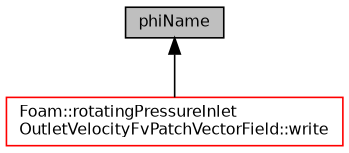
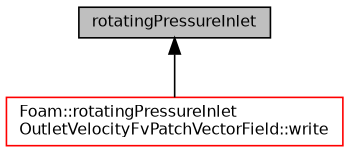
node "phiName": label "phiName" -> "rotatingPressureInlet"
